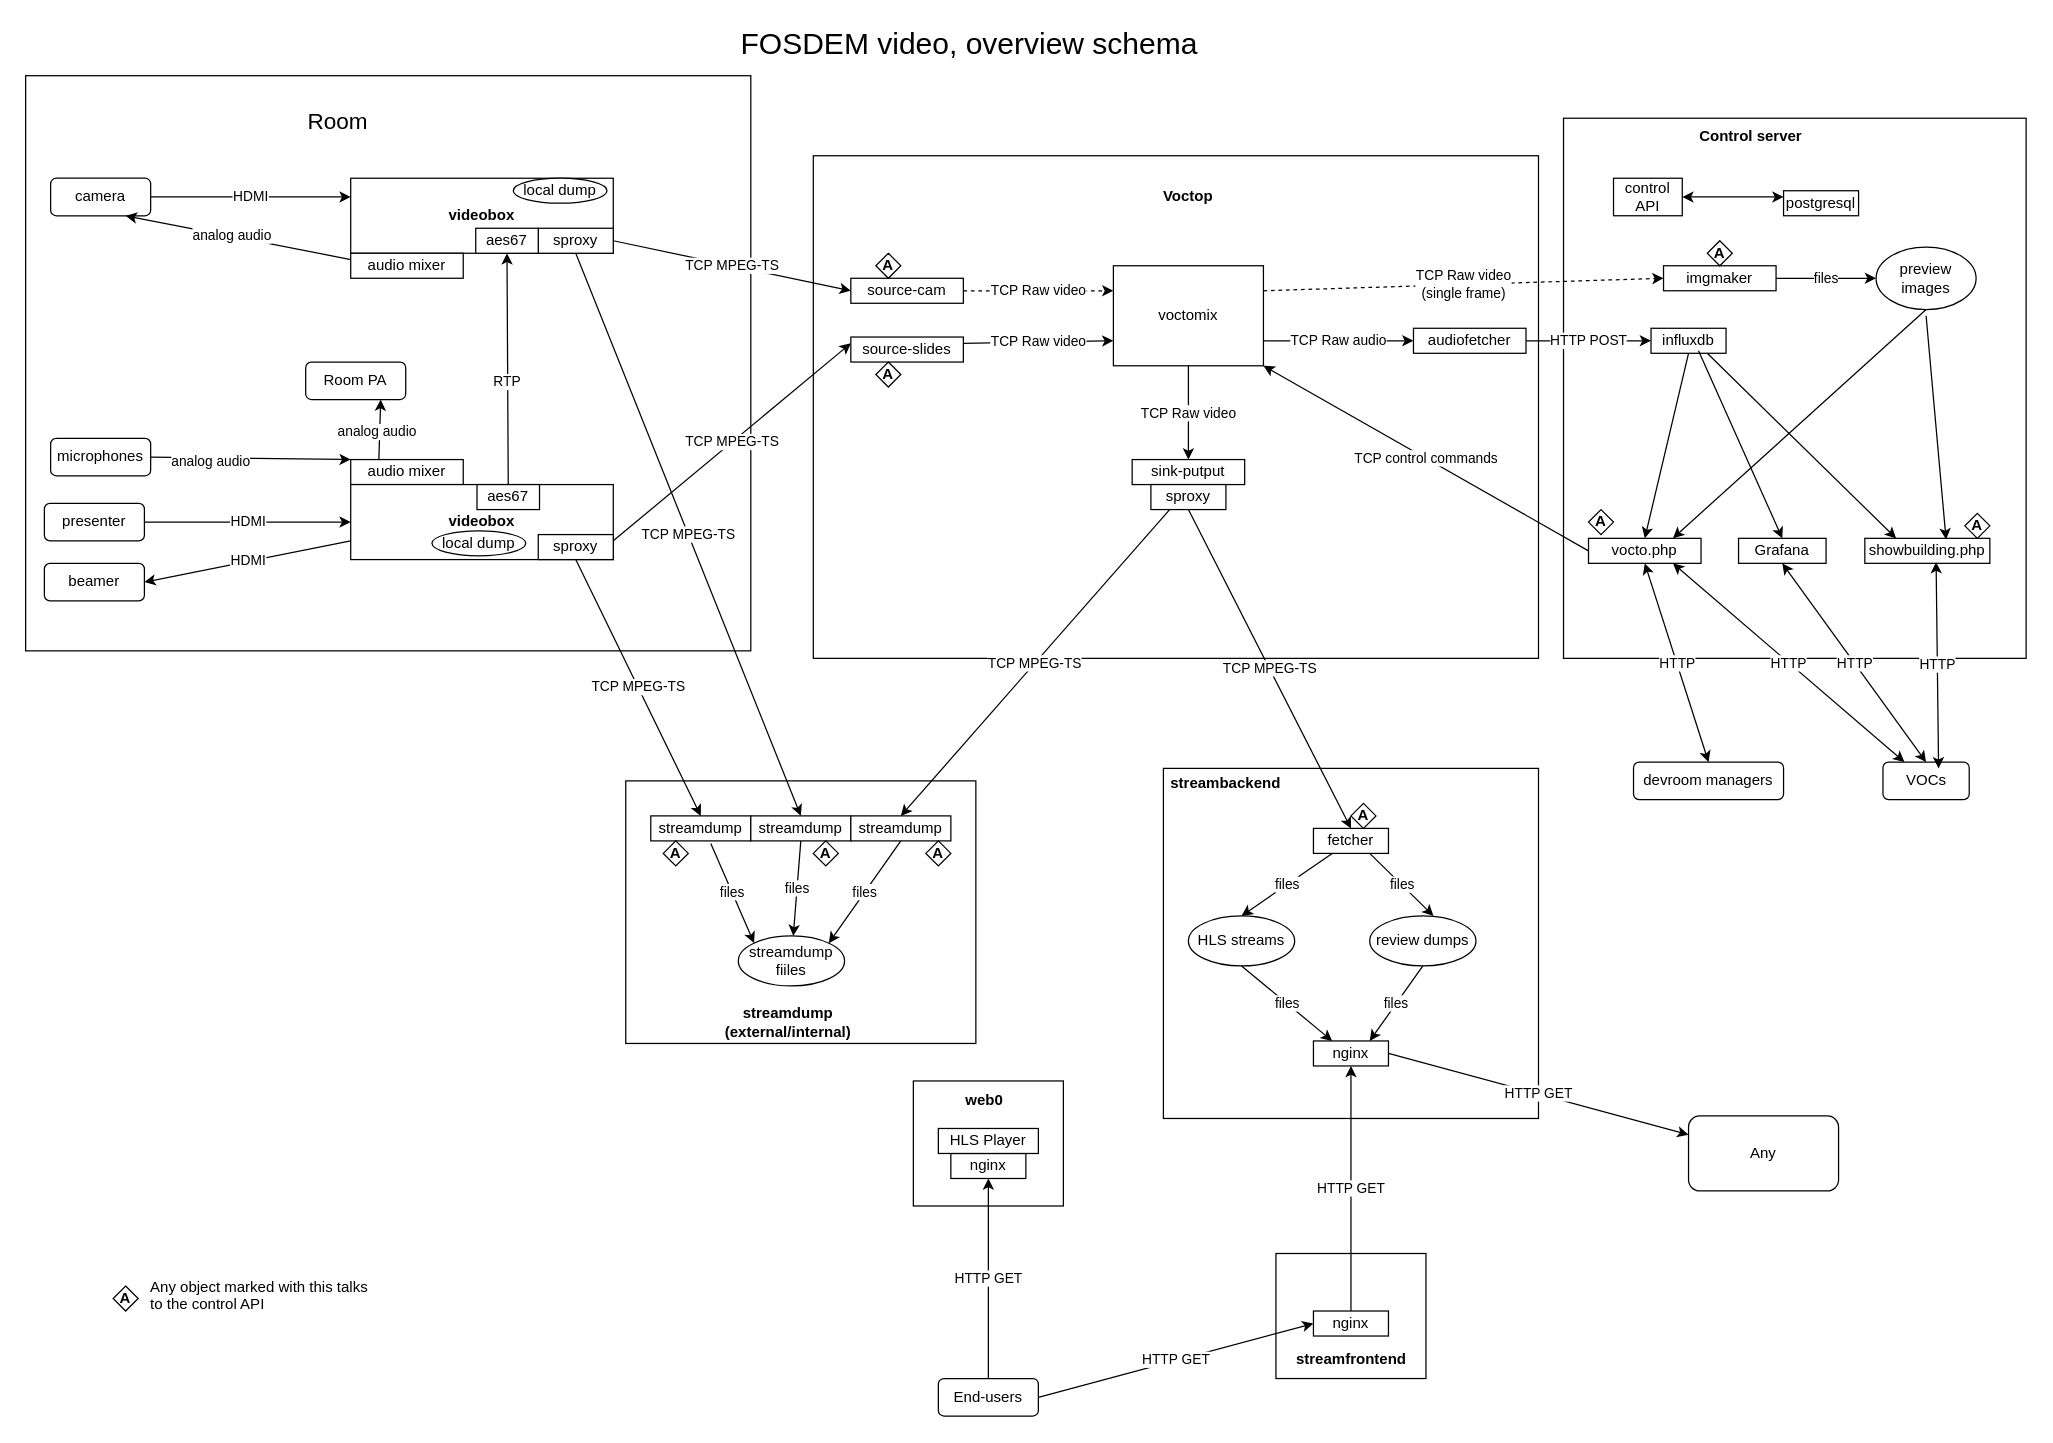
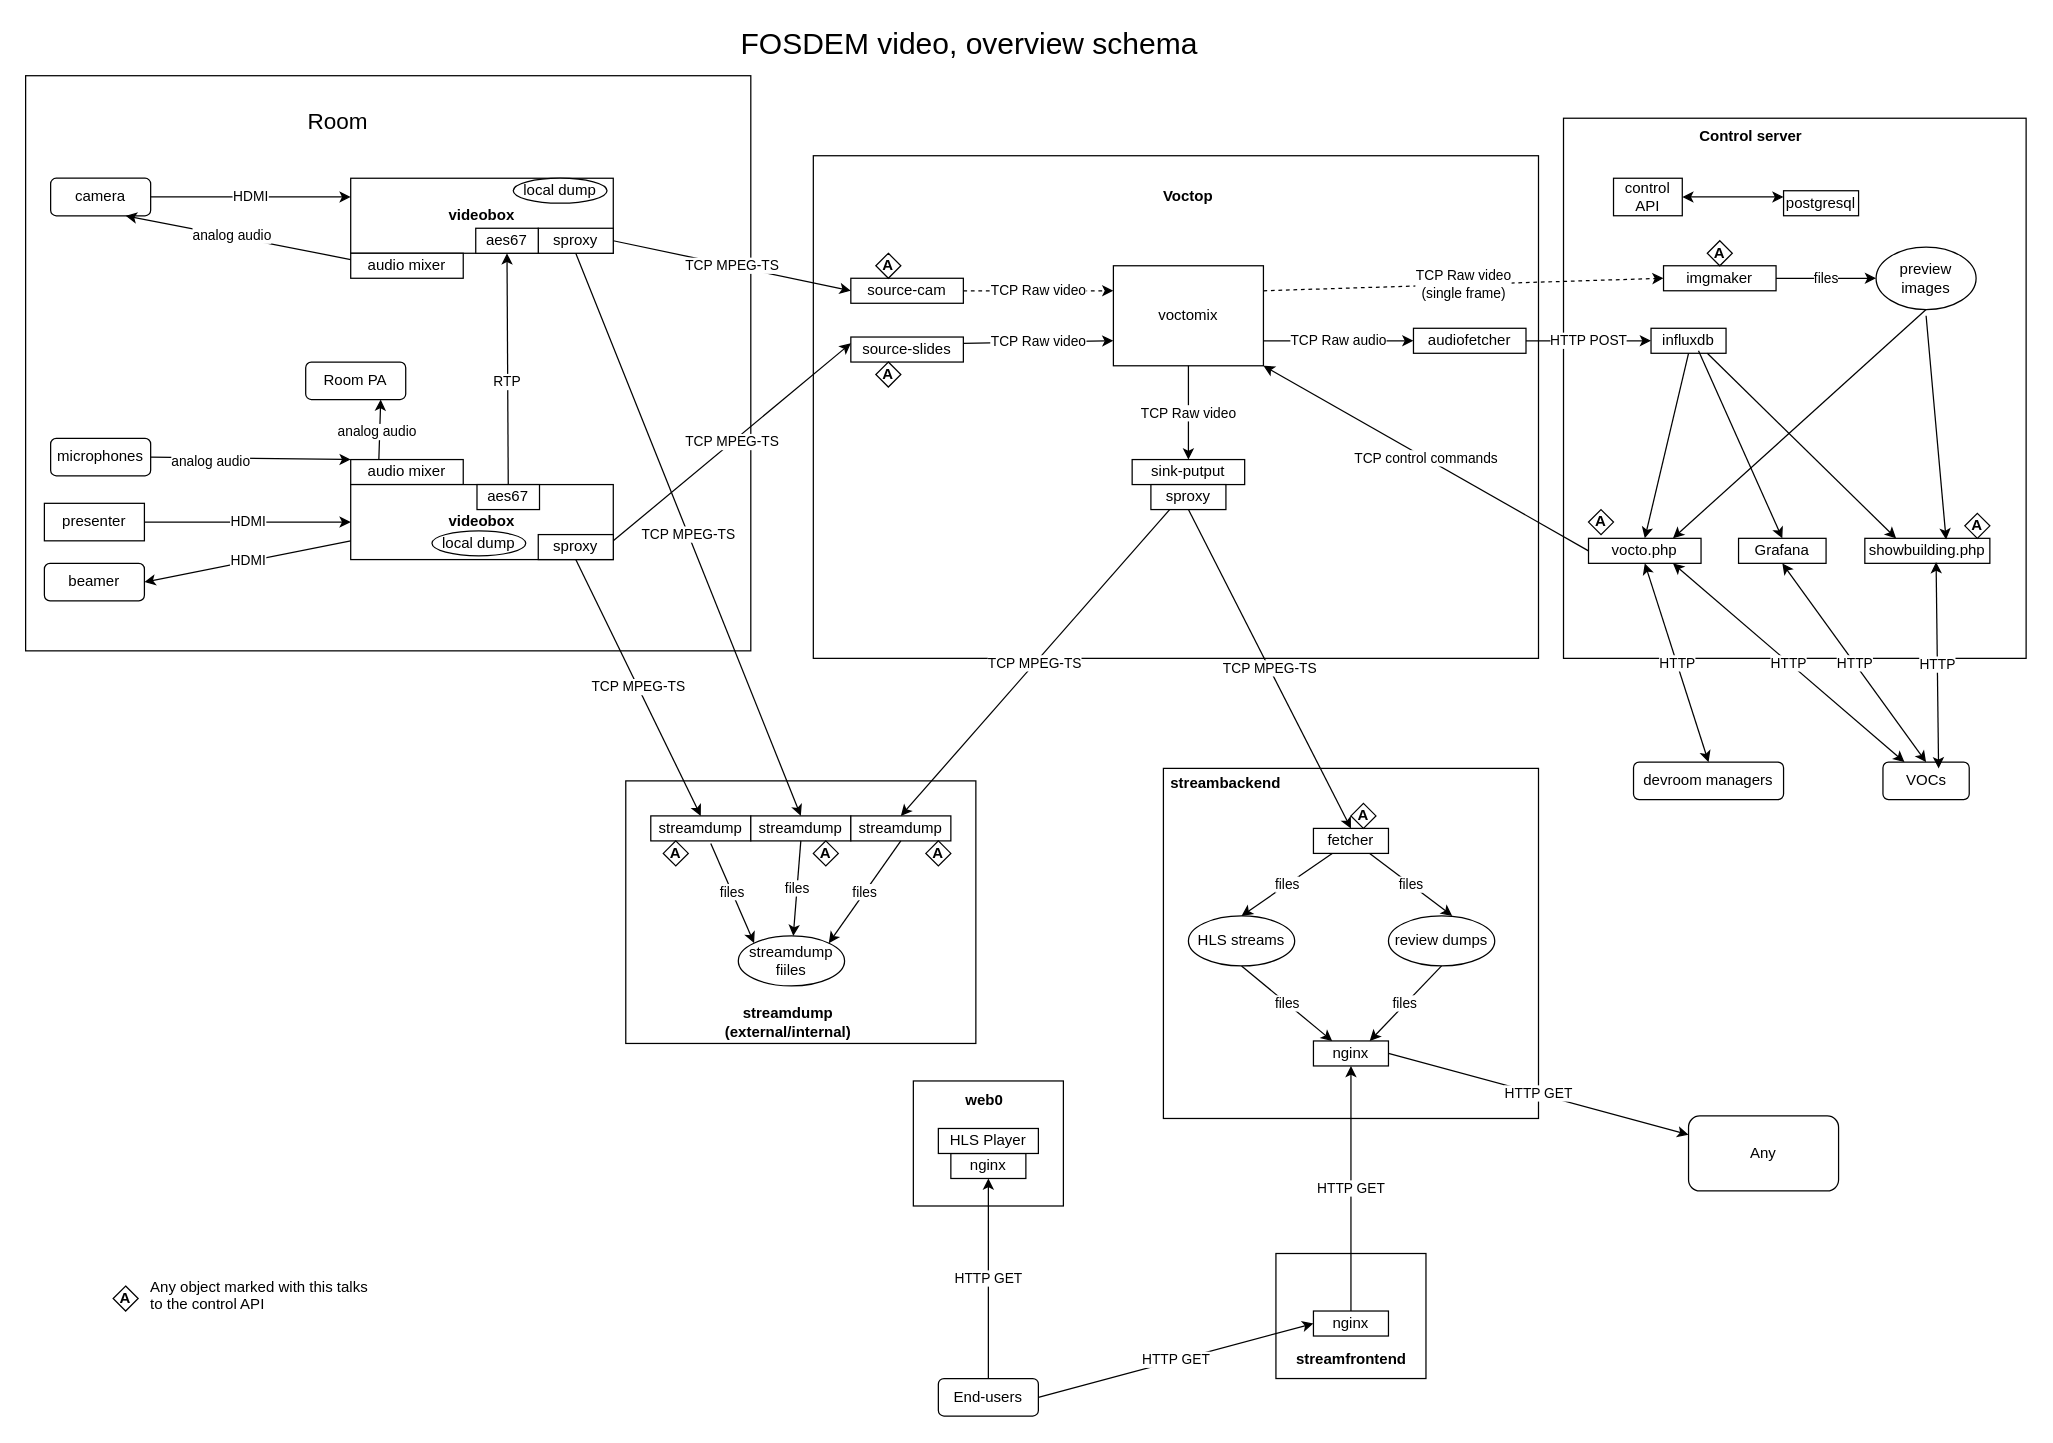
node "presenter": shape rounded rectangle -> rectangle
node "review dumps": moved (1423, 941) -> (1441, 941)
